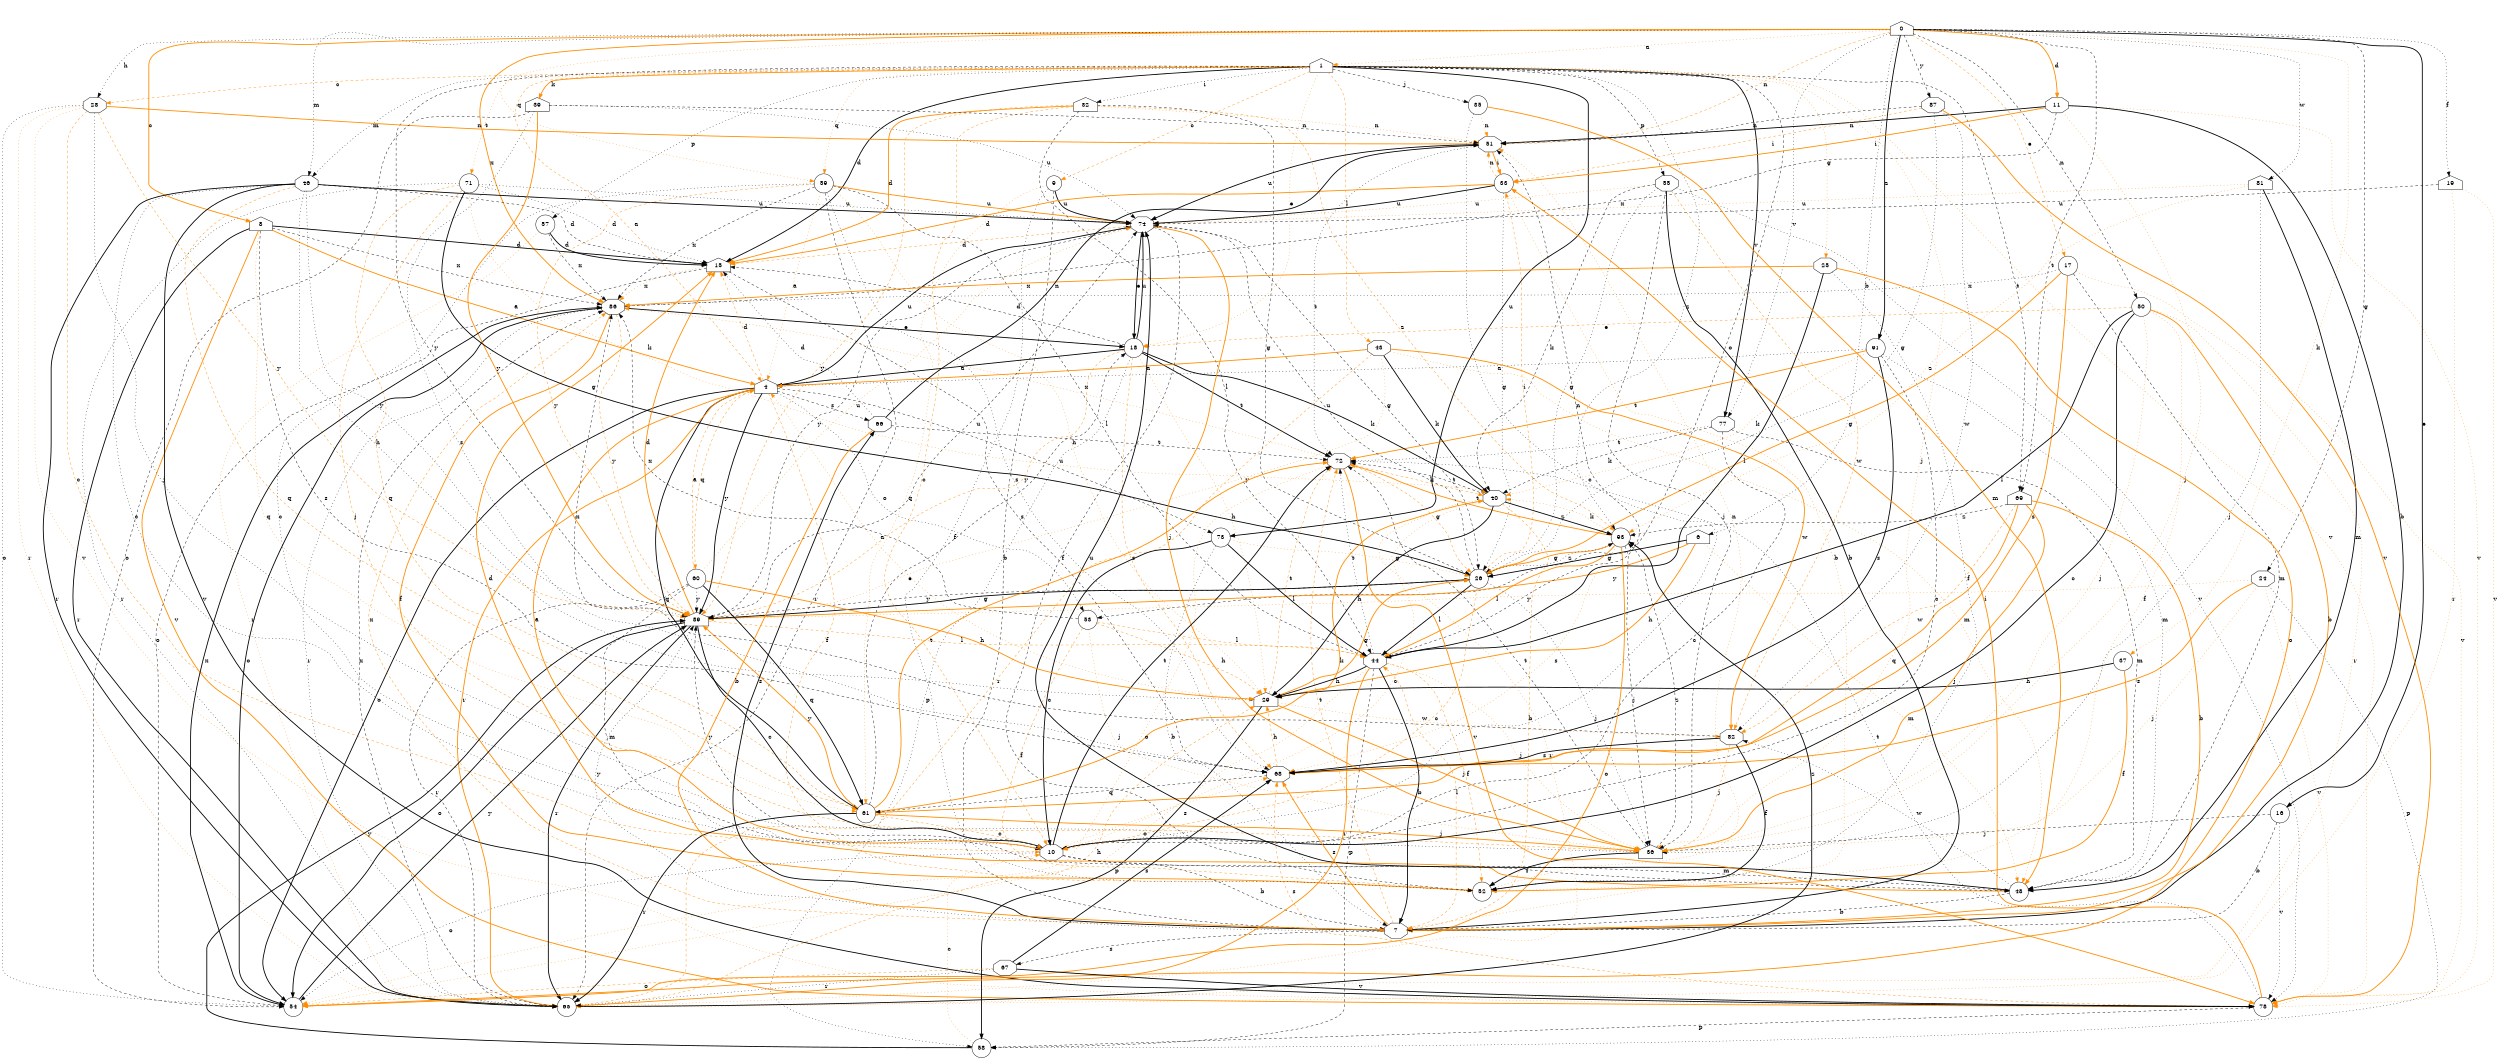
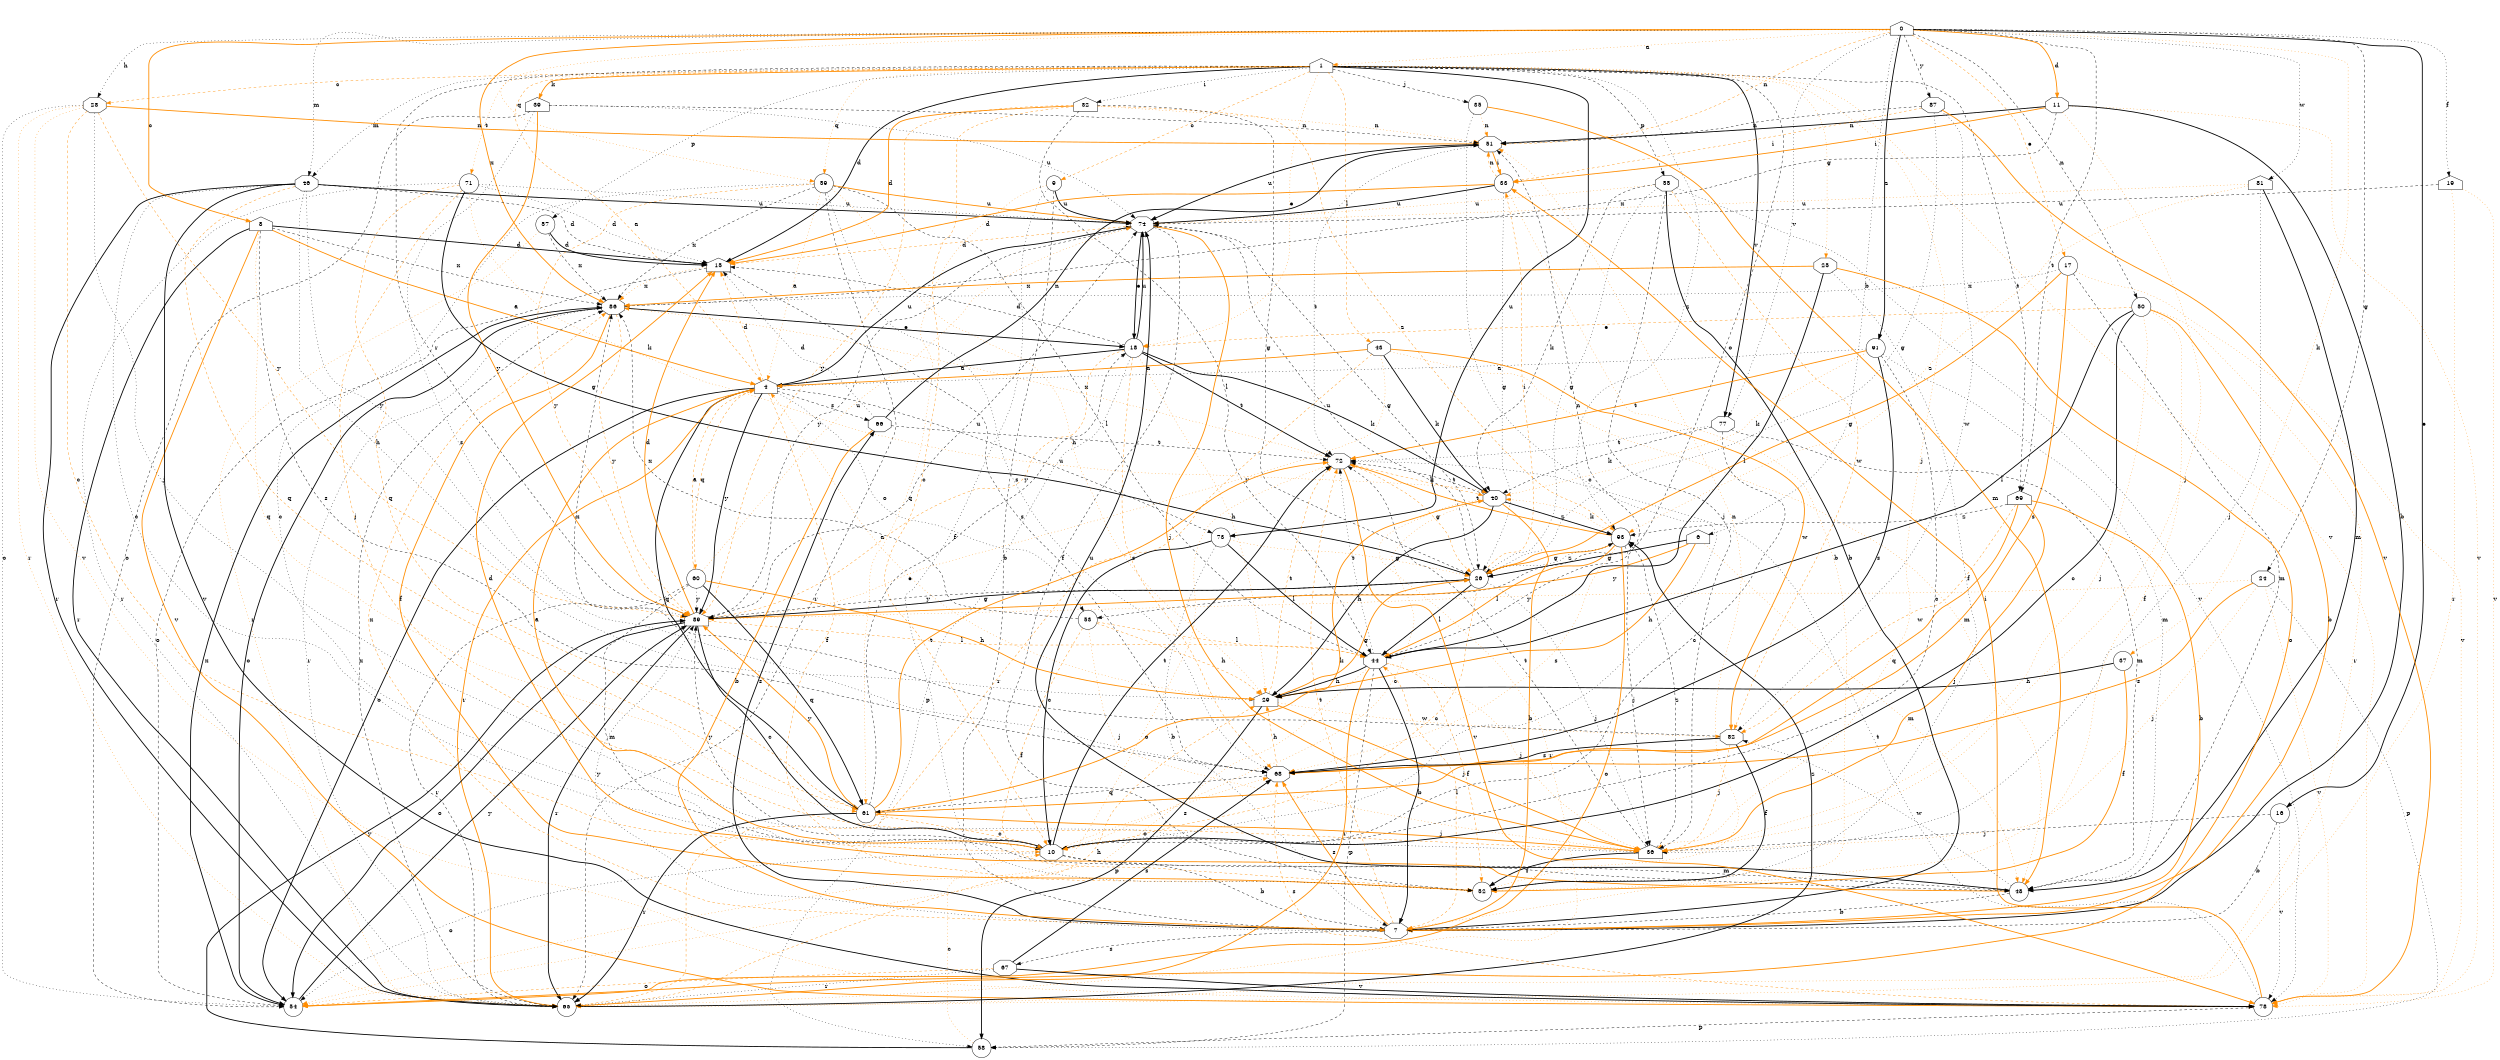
edge "1" -> "89": label "y" -> "r"
edge "40" -> "7": style dashed -> bold
